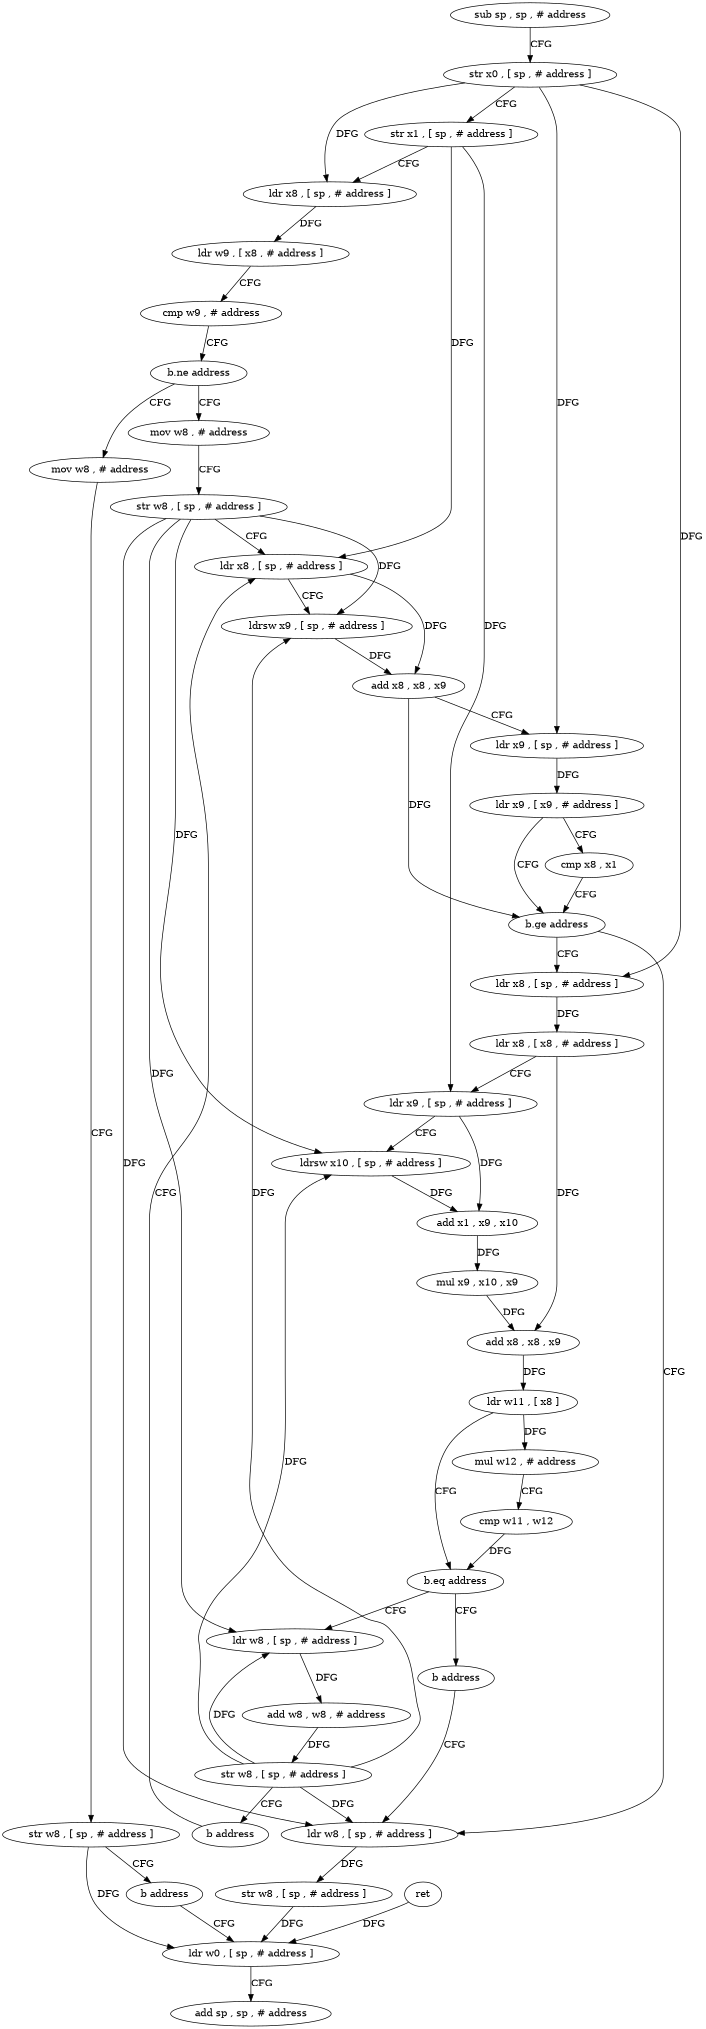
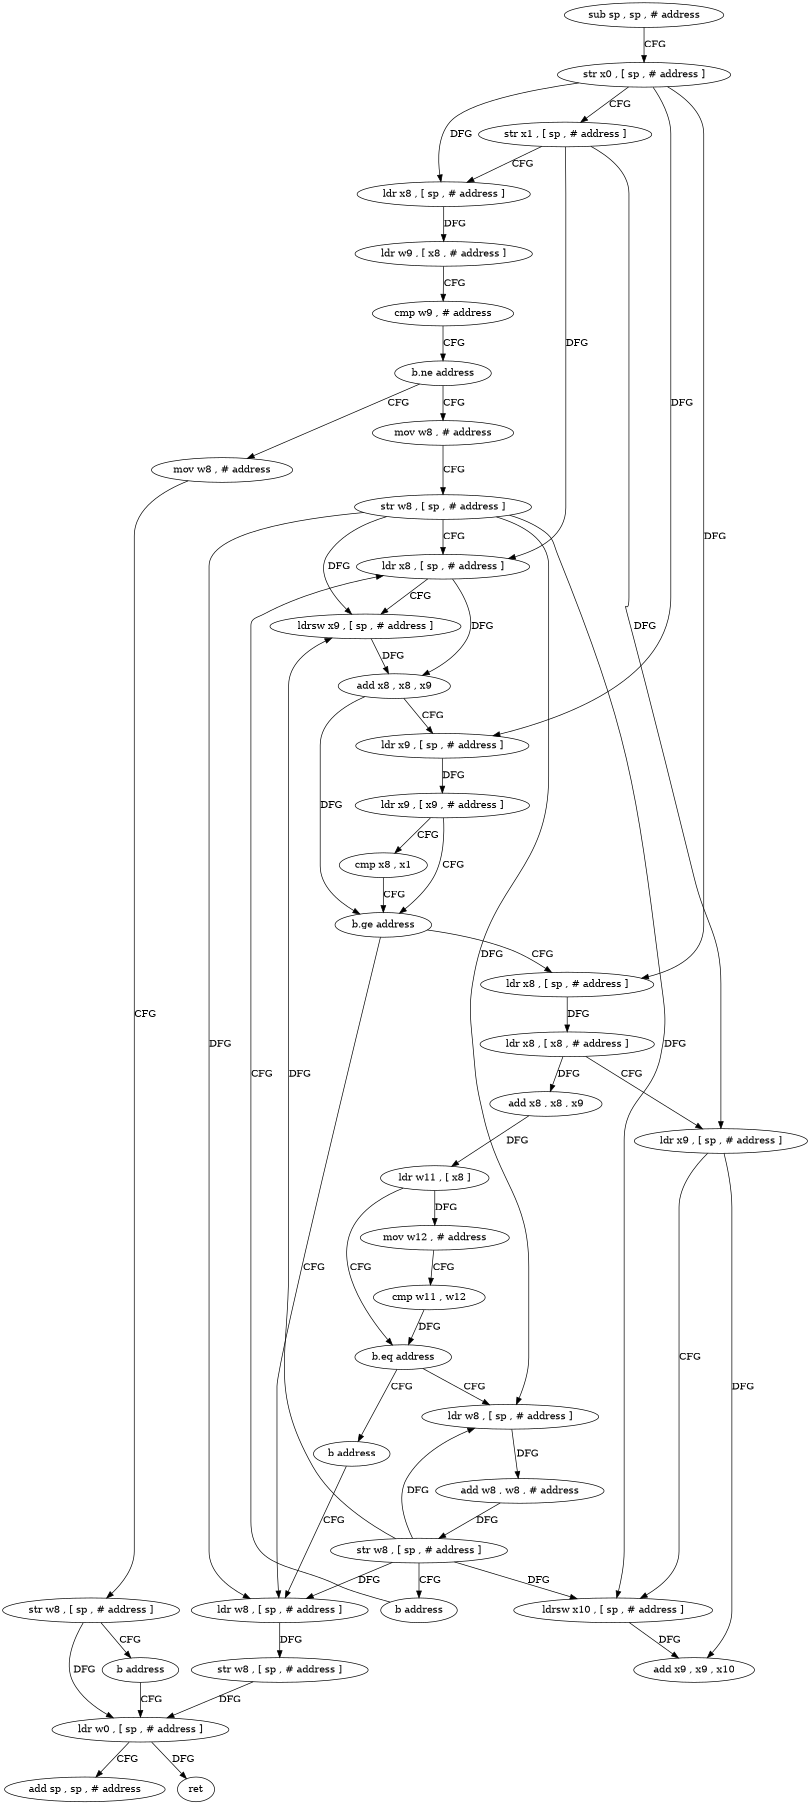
node "add x1 , x9 , x10": label "add x1 , x9 , x10" -> "add x9 , x9 , x10"
node "mul x9 , x10 , x9": removed
node "mul w12 , # address": label "mul w12 , # address" -> "mov w12 , # address"
edge "ret" -> "ldr w0 , [ sp , # address ]": reversed
